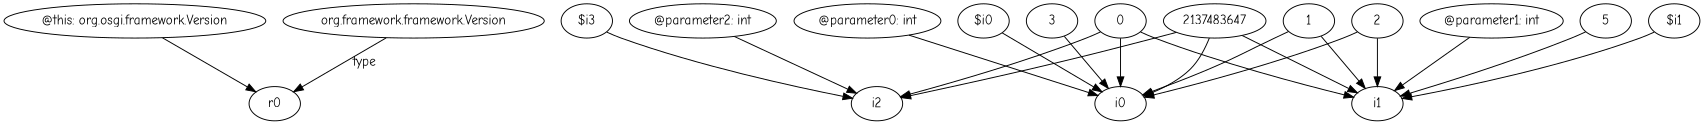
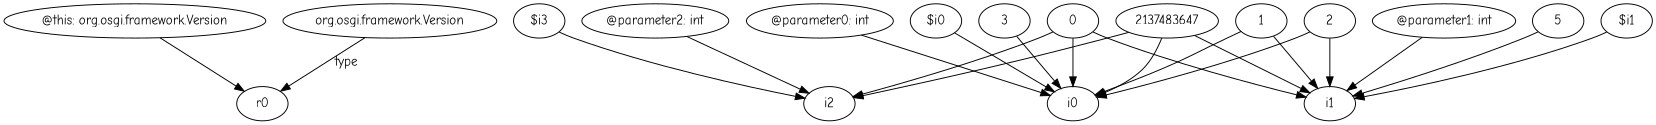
node "org.framework.framework.Version": label "org.framework.framework.Version" -> "org.osgi.framework.Version"
